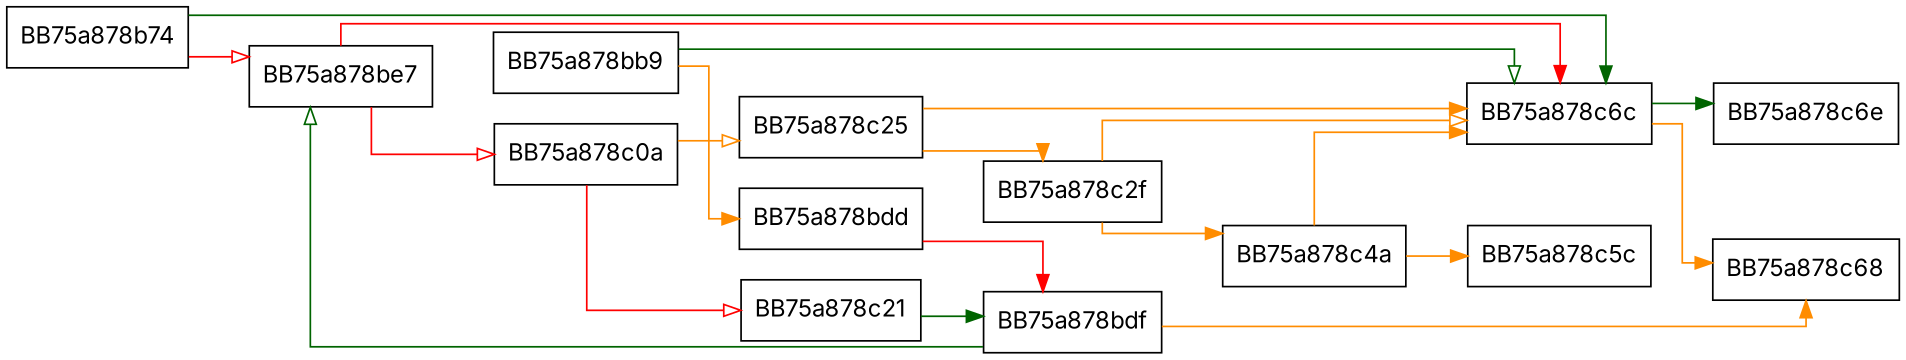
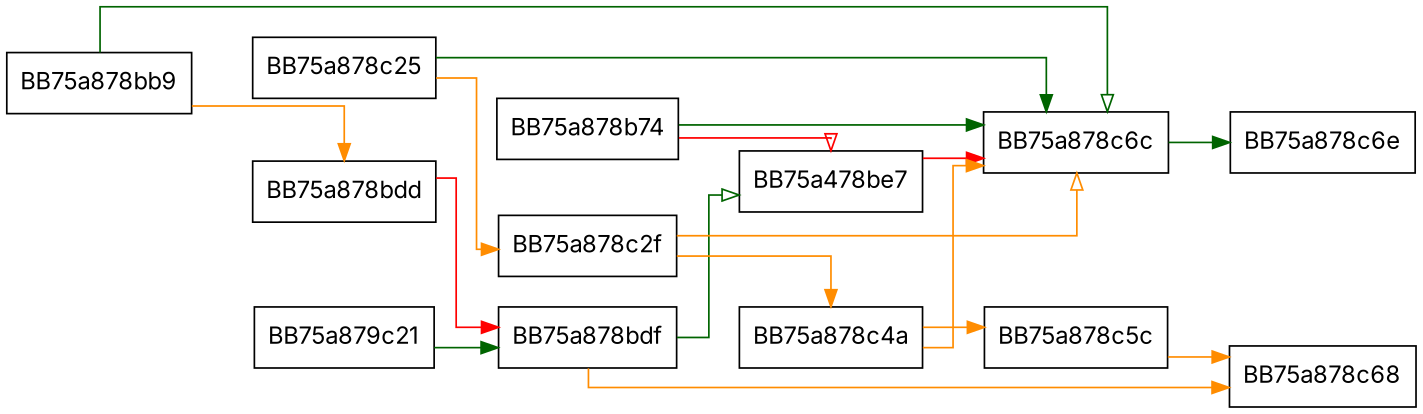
node "BB75a878be7": label "BB75a878be7" -> "BB75a478be7"
edge "BB75a878c25" -> "BB75a878c6c": color darkorange -> darkgreen
node "BB75a878c0a": removed
edge "BB75a878c6c" -> "BB75a878c68": now "BB75a878c5c" -> "BB75a878c68"
node "BB75a878c21": label "BB75a878c21" -> "BB75a879c21"
